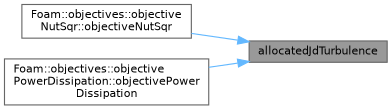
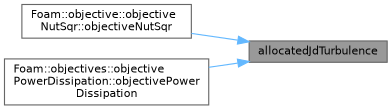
node "Foam::objectives::objective NutSqr::objectiveNutSqr": label "Foam::objectives::objective NutSqr::objectiveNutSqr" -> "Foam::objective::objective NutSqr::objectiveNutSqr"
